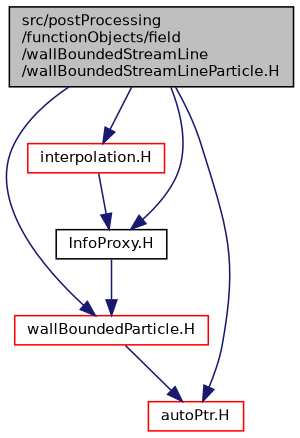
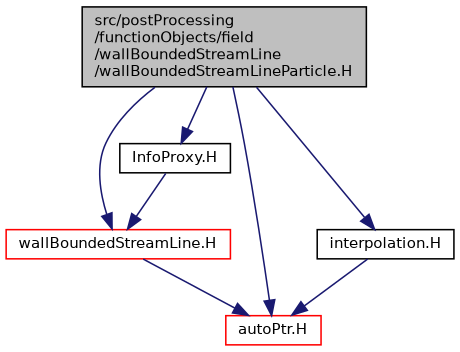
node "interpolation.H": color red -> black
edge "interpolation.H" -> "InfoProxy.H": now "interpolation.H" -> "autoPtr.H"
node "wallBoundedParticle.H": label "wallBoundedParticle.H" -> "wallBoundedStreamLine.H"
